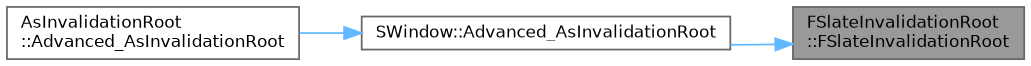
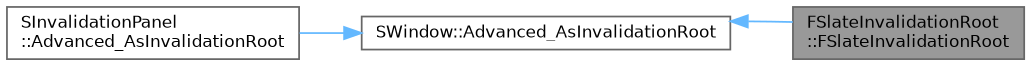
node "AsInvalidationRoot ::Advanced_AsInvalidationRoot": label "AsInvalidationRoot ::Advanced_AsInvalidationRoot" -> "SInvalidationPanel ::Advanced_AsInvalidationRoot"
edge "SWindow::Advanced_AsInvalidationRoot" -> "FSlateInvalidationRoot ::FSlateInvalidationRoot": reversed
